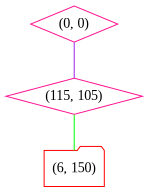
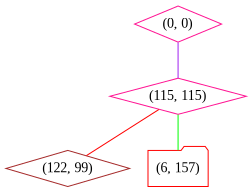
node "(115, 105)": label "(115, 105)" -> "(115, 115)"
node "(122, 99)": added
node "(6, 150)": label "(6, 150)" -> "(6, 157)"
